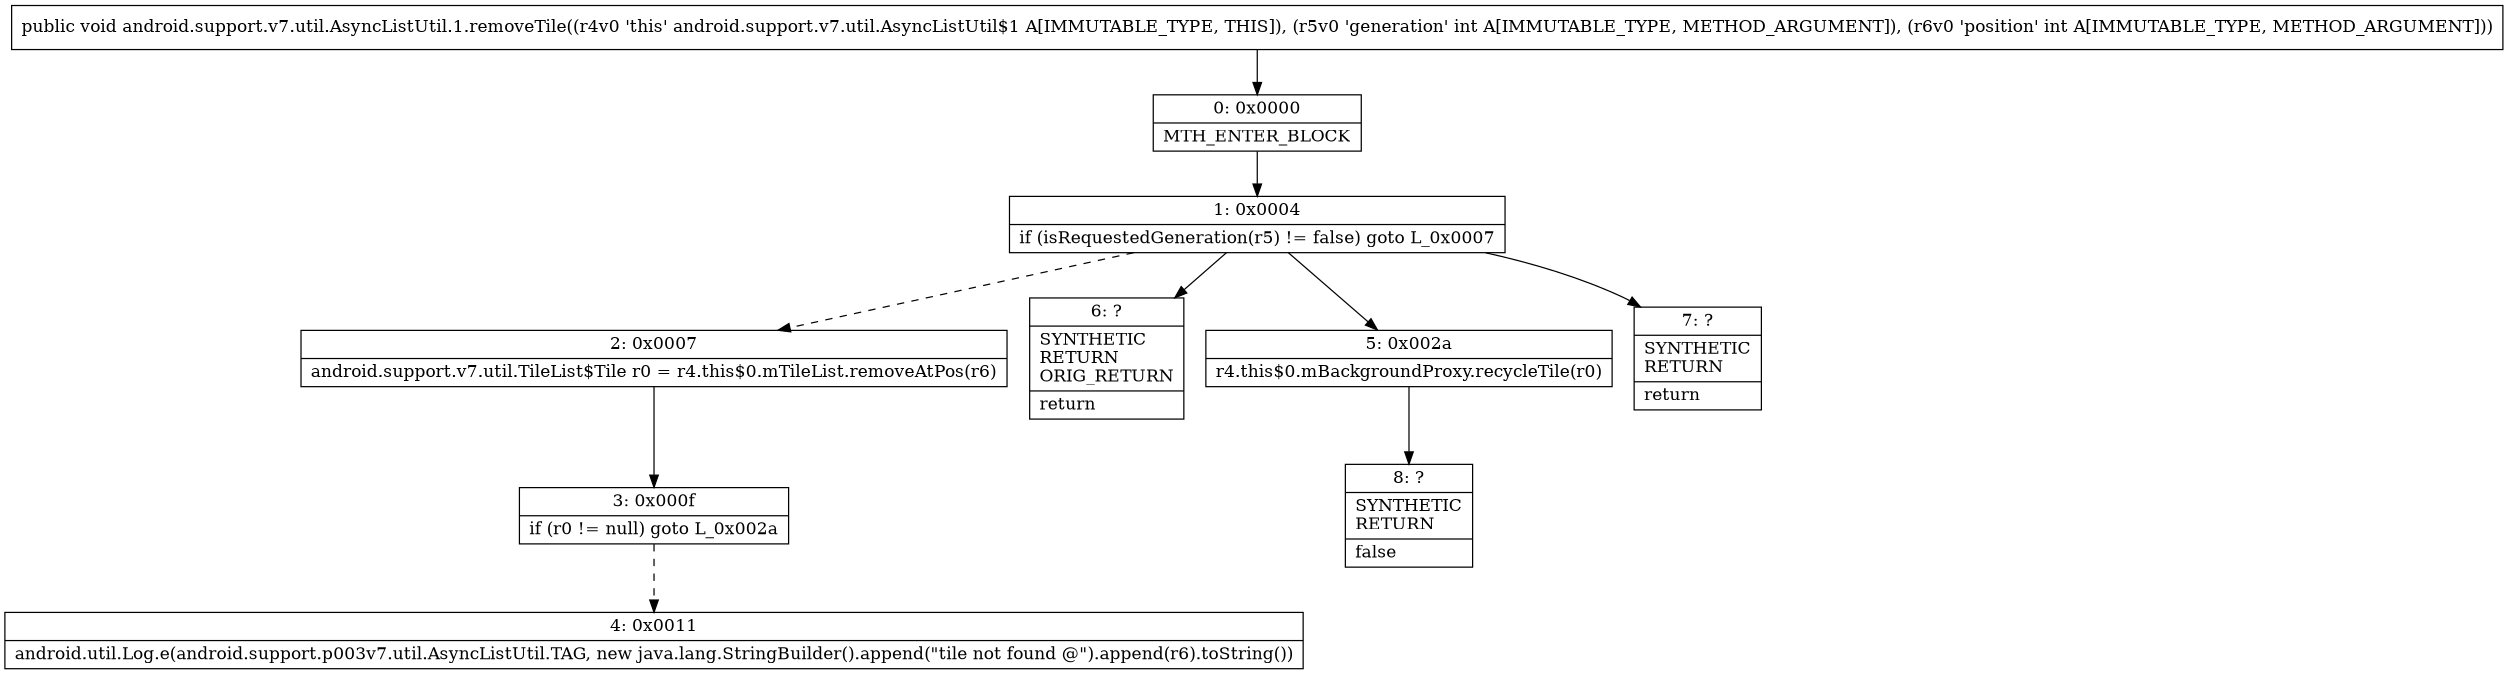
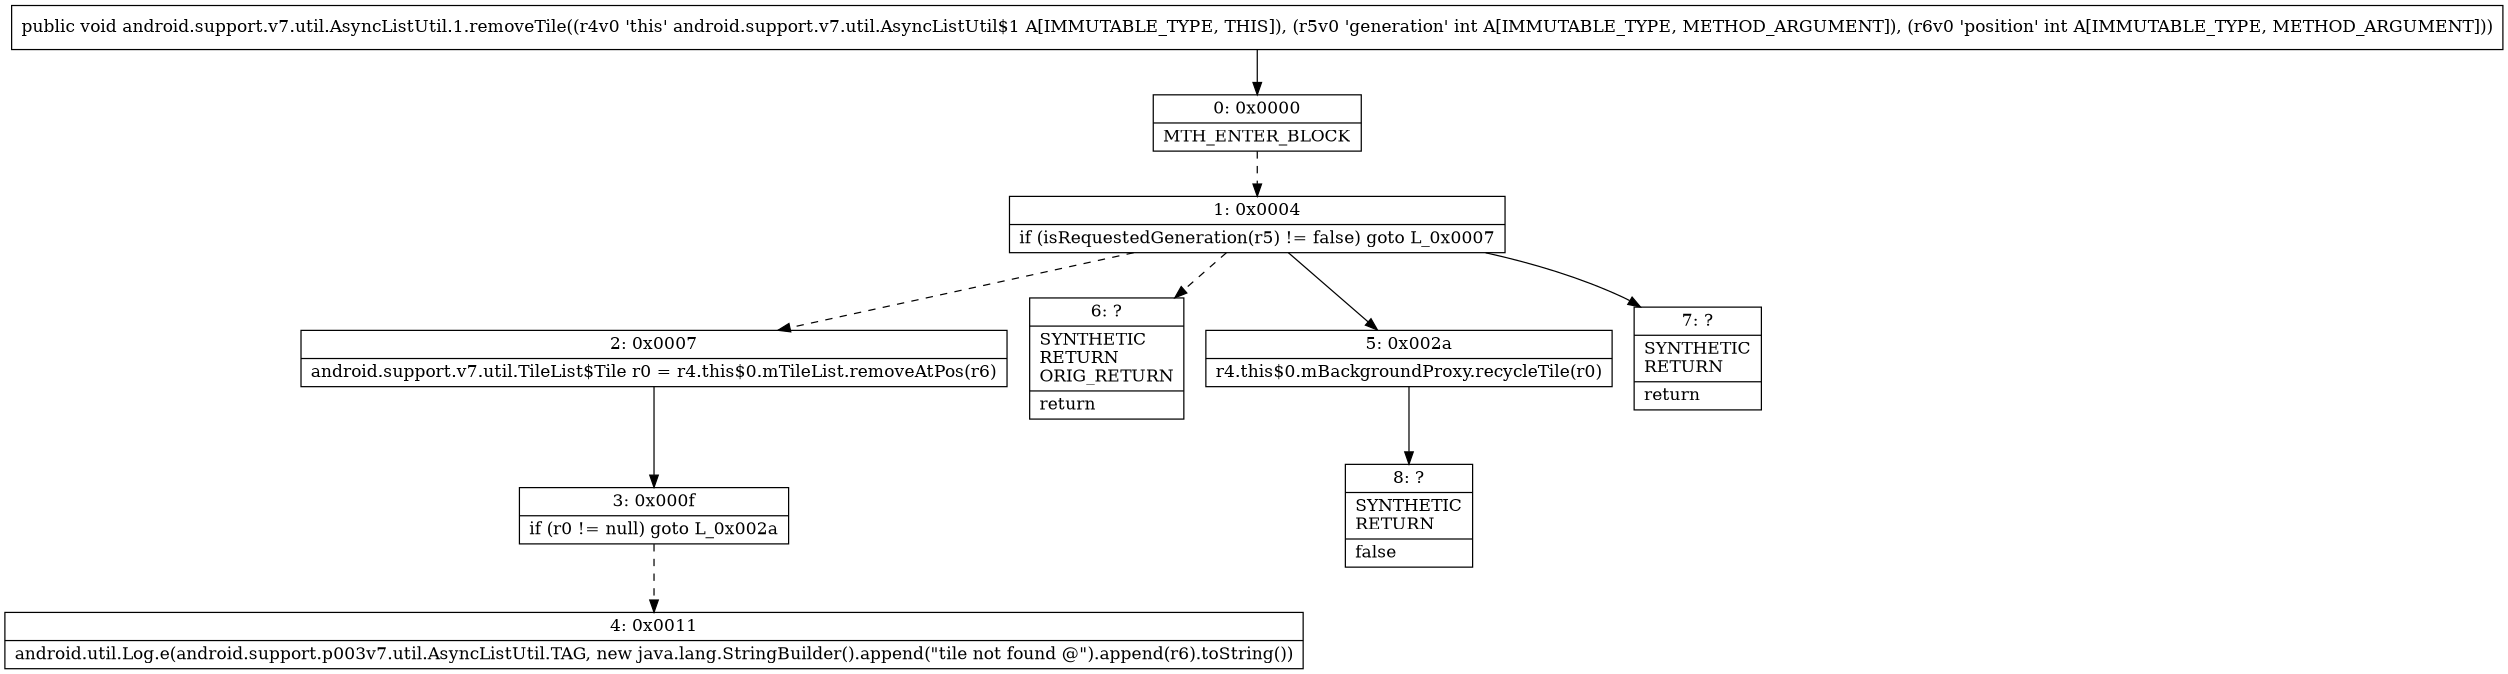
edge "0: 0x0000" -> "1: 0x0004": style solid -> dashed
edge "1: 0x0004" -> "6: ?": style solid -> dashed
